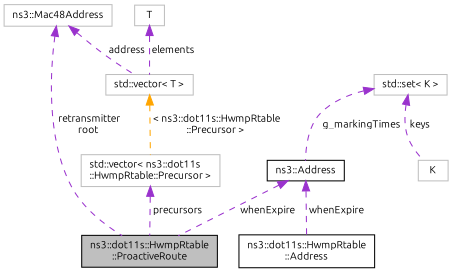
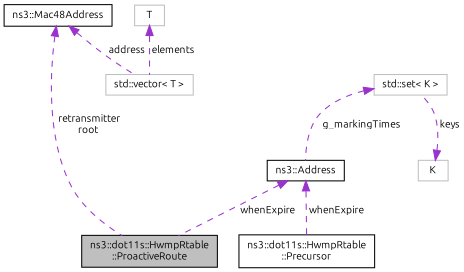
node "ns3::Mac48Address": color grey75 -> black
edge "K" -> "std::set< K >": reversed
node "std::vector< ns3::dot11s ::HwmpRtable::Precursor >": removed
node "ns3::dot11s::HwmpRtable ::Address": label "ns3::dot11s::HwmpRtable ::Address" -> "ns3::dot11s::HwmpRtable ::Precursor"
